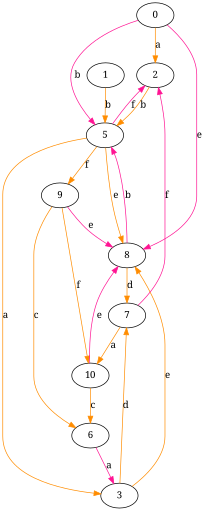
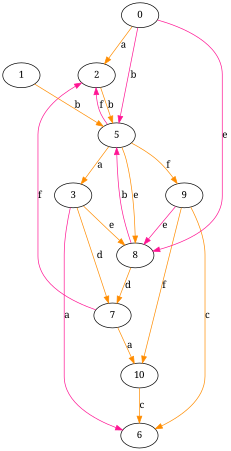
edge "10" -> "8": removed, label "e"
edge "6" -> "3": reversed
